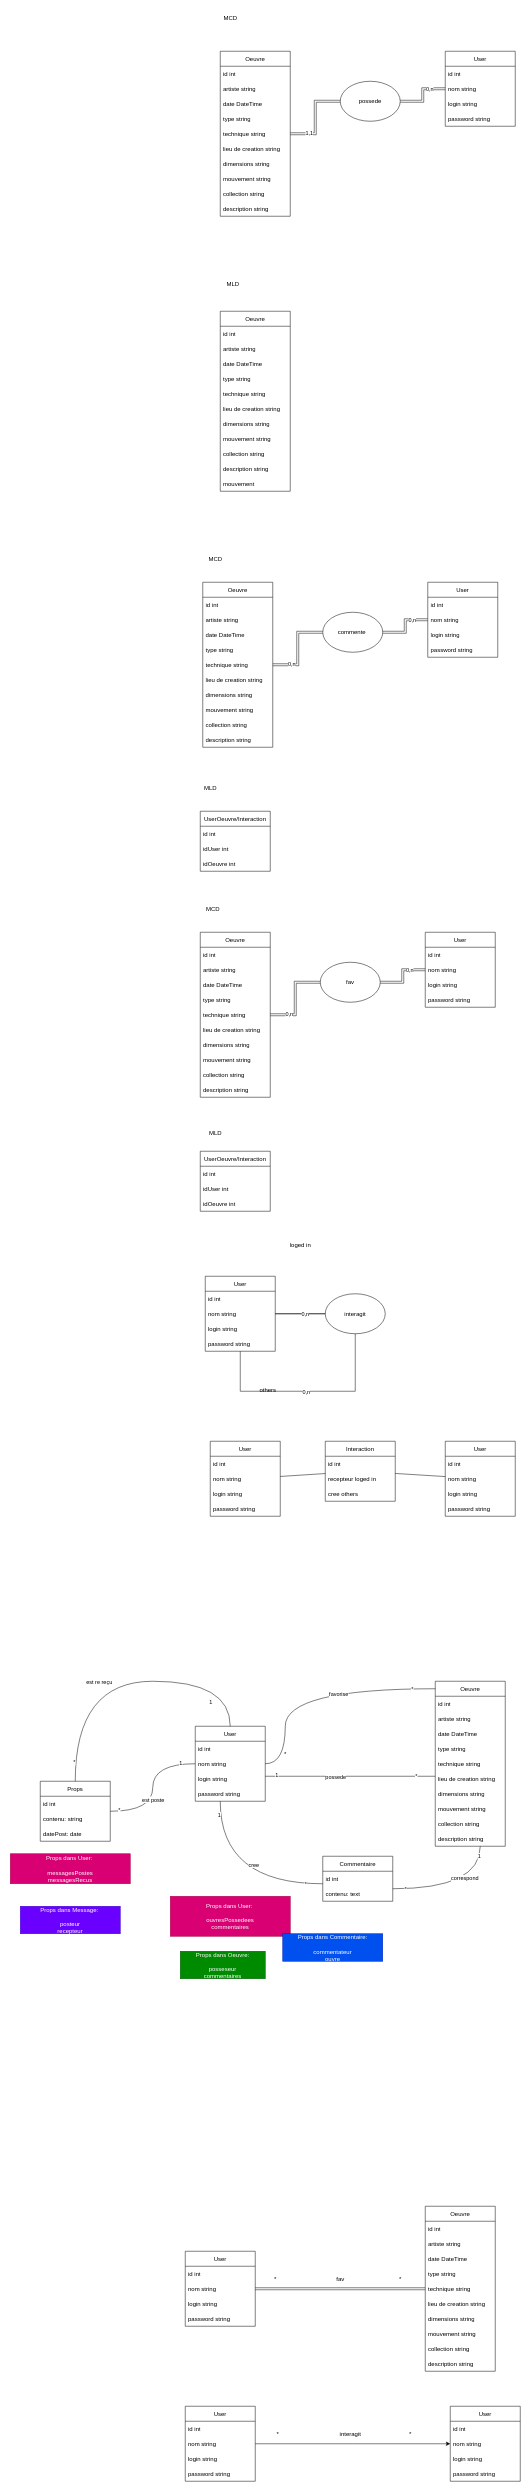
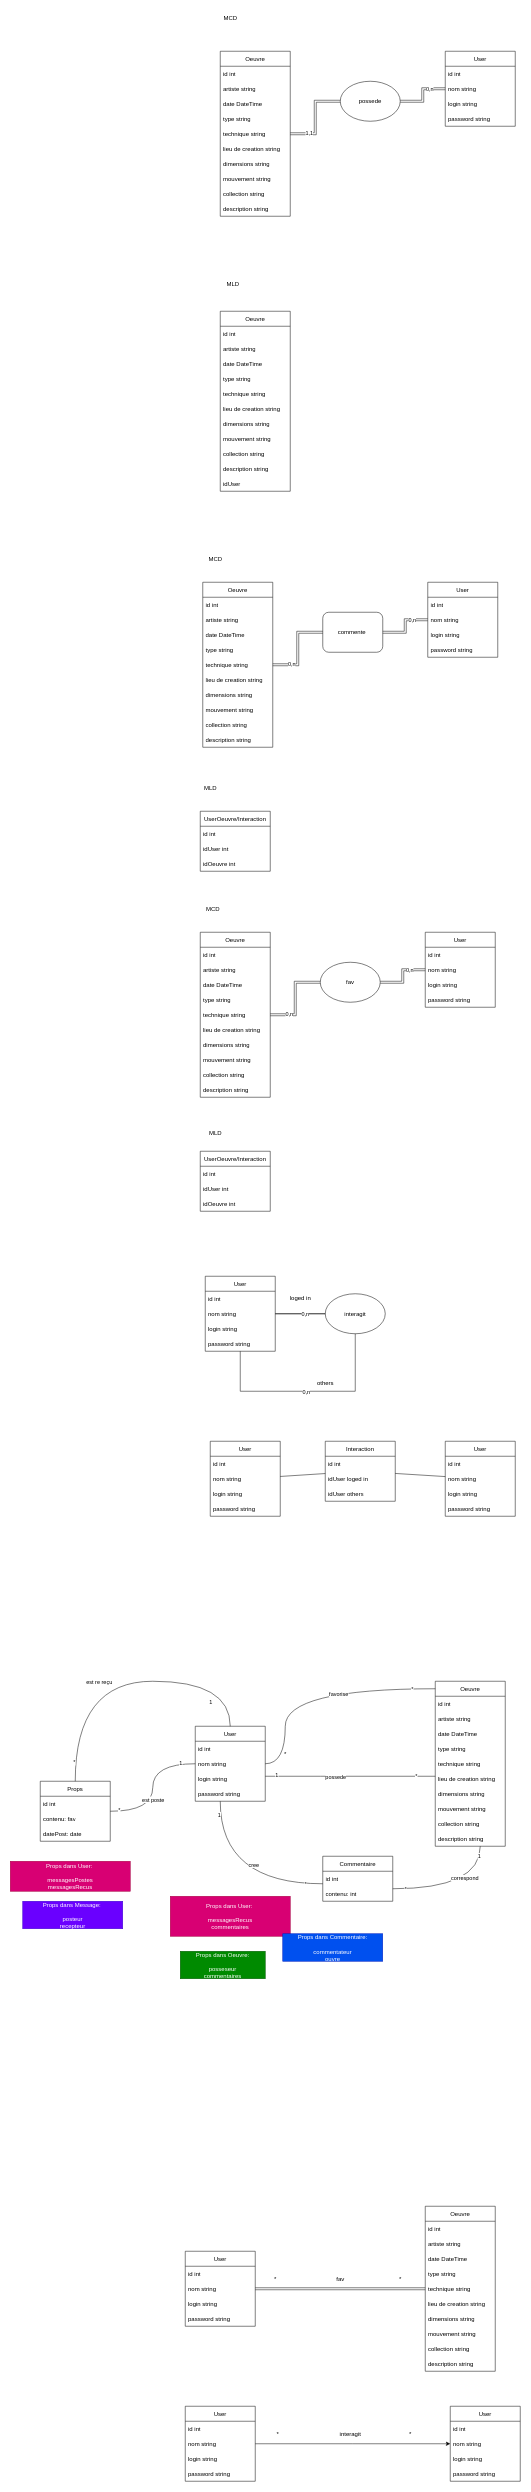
node "mouvement": label "mouvement" -> "idUser"
node "commente": shape ellipse -> rounded rectangle
node "loged in": moved (300, 1245) -> (300, 1298)
node "others": moved (268, 1390) -> (325, 1383)
node "recepteur loged in": label "recepteur loged in" -> "idUser loged in"
node "cree others": label "cree others" -> "idUser others"
node "contenu: string": label "contenu: string" -> "contenu: fav"
node "Props dans User: messagesPostes messagesRecus": moved (70, 1869) -> (70, 1876)
node "contenu: text": label "contenu: text" -> "contenu: int"
node "Props dans User: ouvresPossedees commentaires": label "Props dans User: ouvresPossedees commentaires" -> "Props dans User: messagesRecus commentaires"
node "Props dans Message: posteur recepteur": moved (70, 1920) -> (73, 1915)
